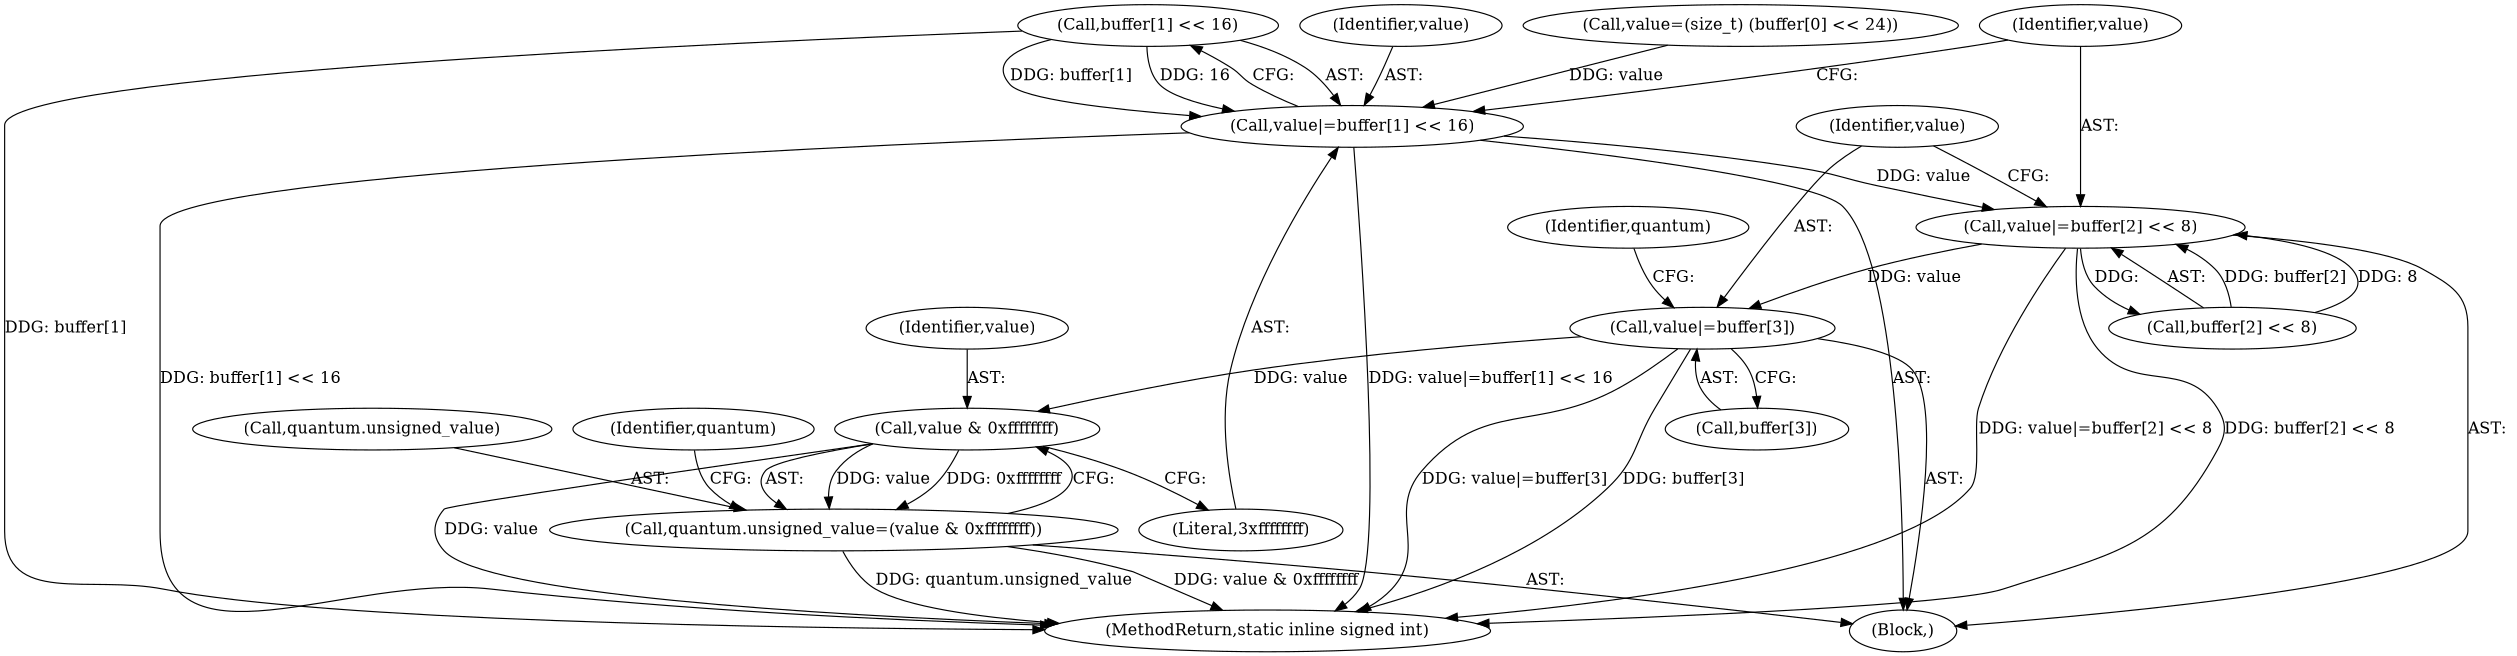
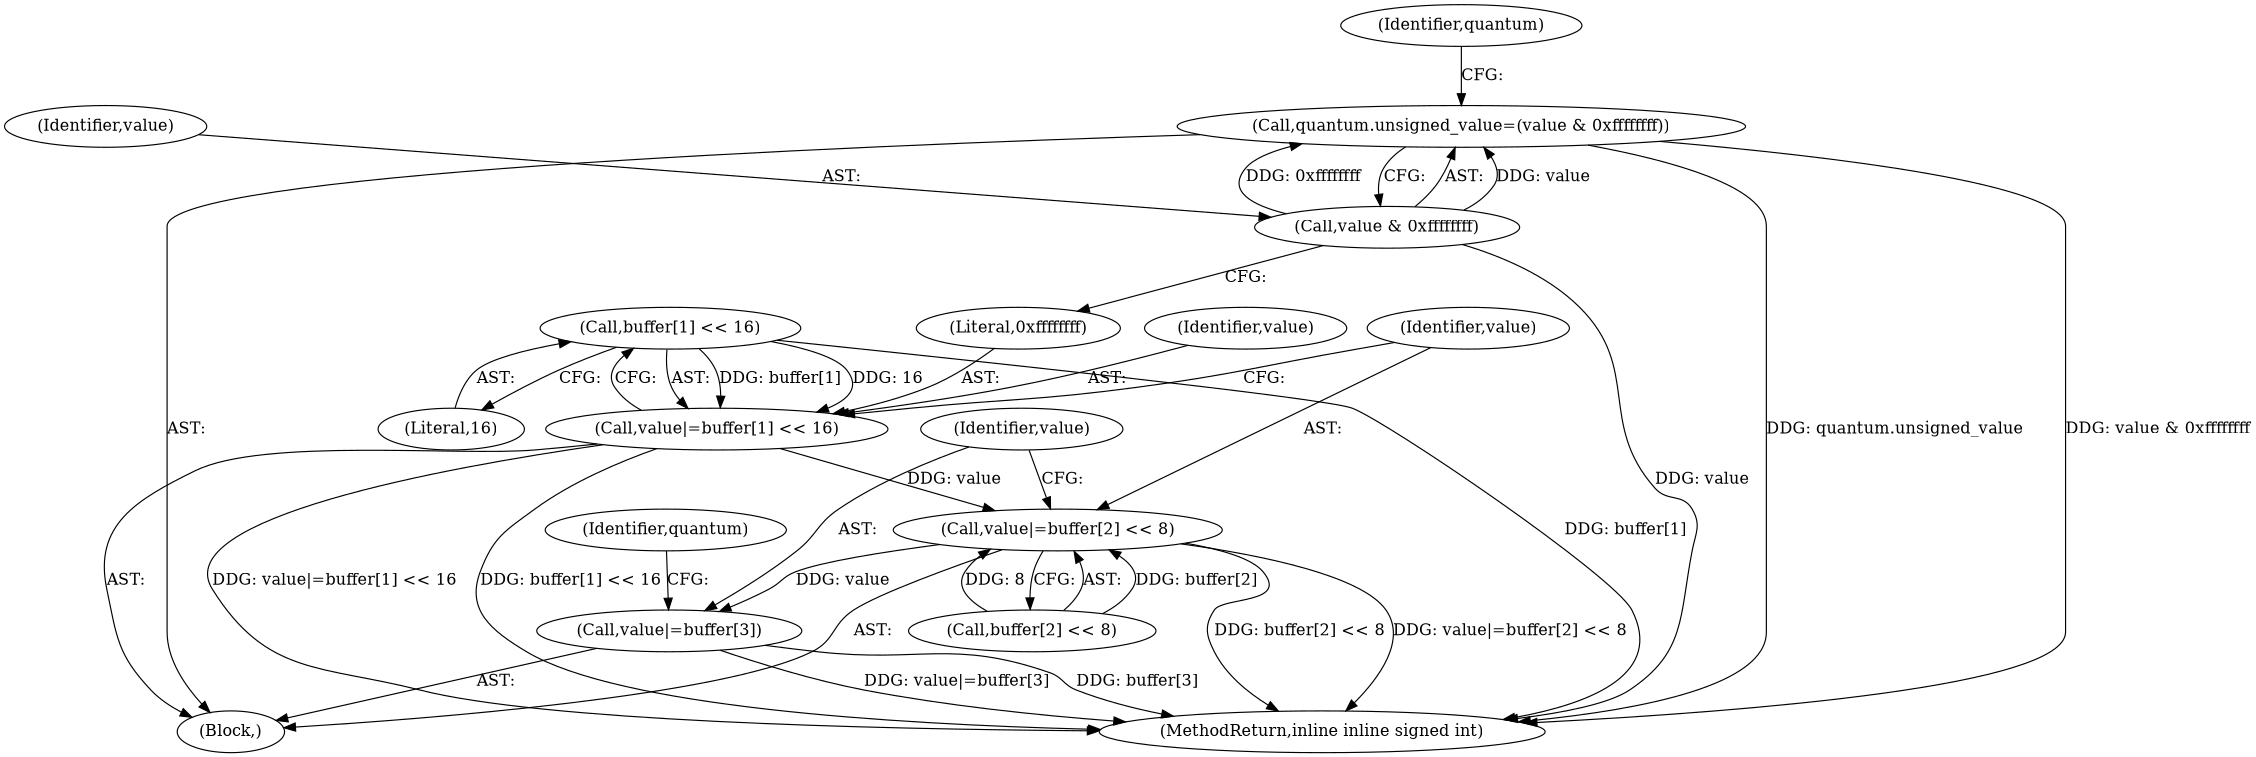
node "(Call,value=(size_t) (buffer[0] << 24))": removed
edge "(Call,value|=buffer[2] << 8)" -> "(Call,buffer[2] << 8)": label "DDG: " -> "CFG: "
edge "(Call,value|=buffer[3])" -> "(Call,value & 0xffffffff)": removed, label "DDG: value"
node "(Call,quantum.unsigned_value)": removed
node "(Literal,16)": added
node "(Call,buffer[3])": removed
node "(Literal,3xffffffff)": label "(Literal,3xffffffff)" -> "(Literal,0xffffffff)"
node "(MethodReturn,static inline signed int)": label "(MethodReturn,static inline signed int)" -> "(MethodReturn,inline inline signed int)"
